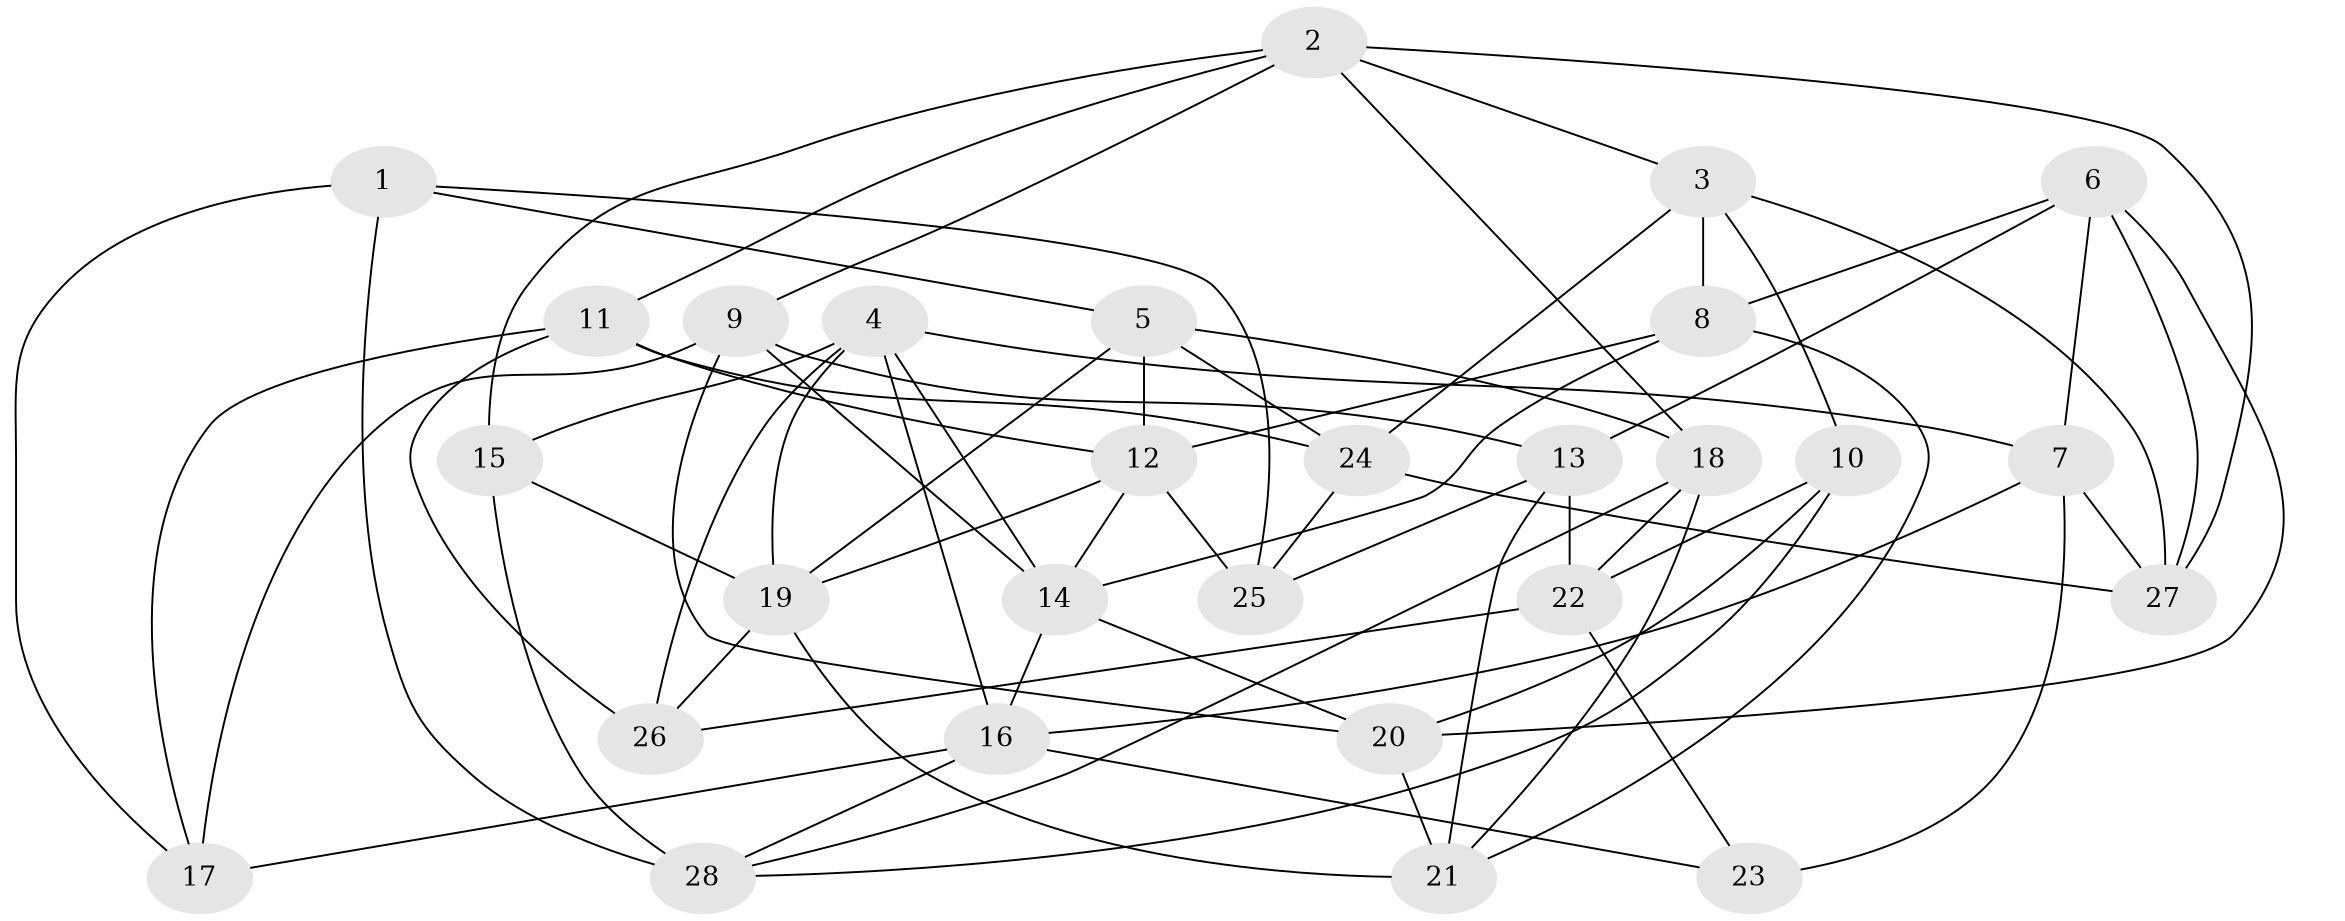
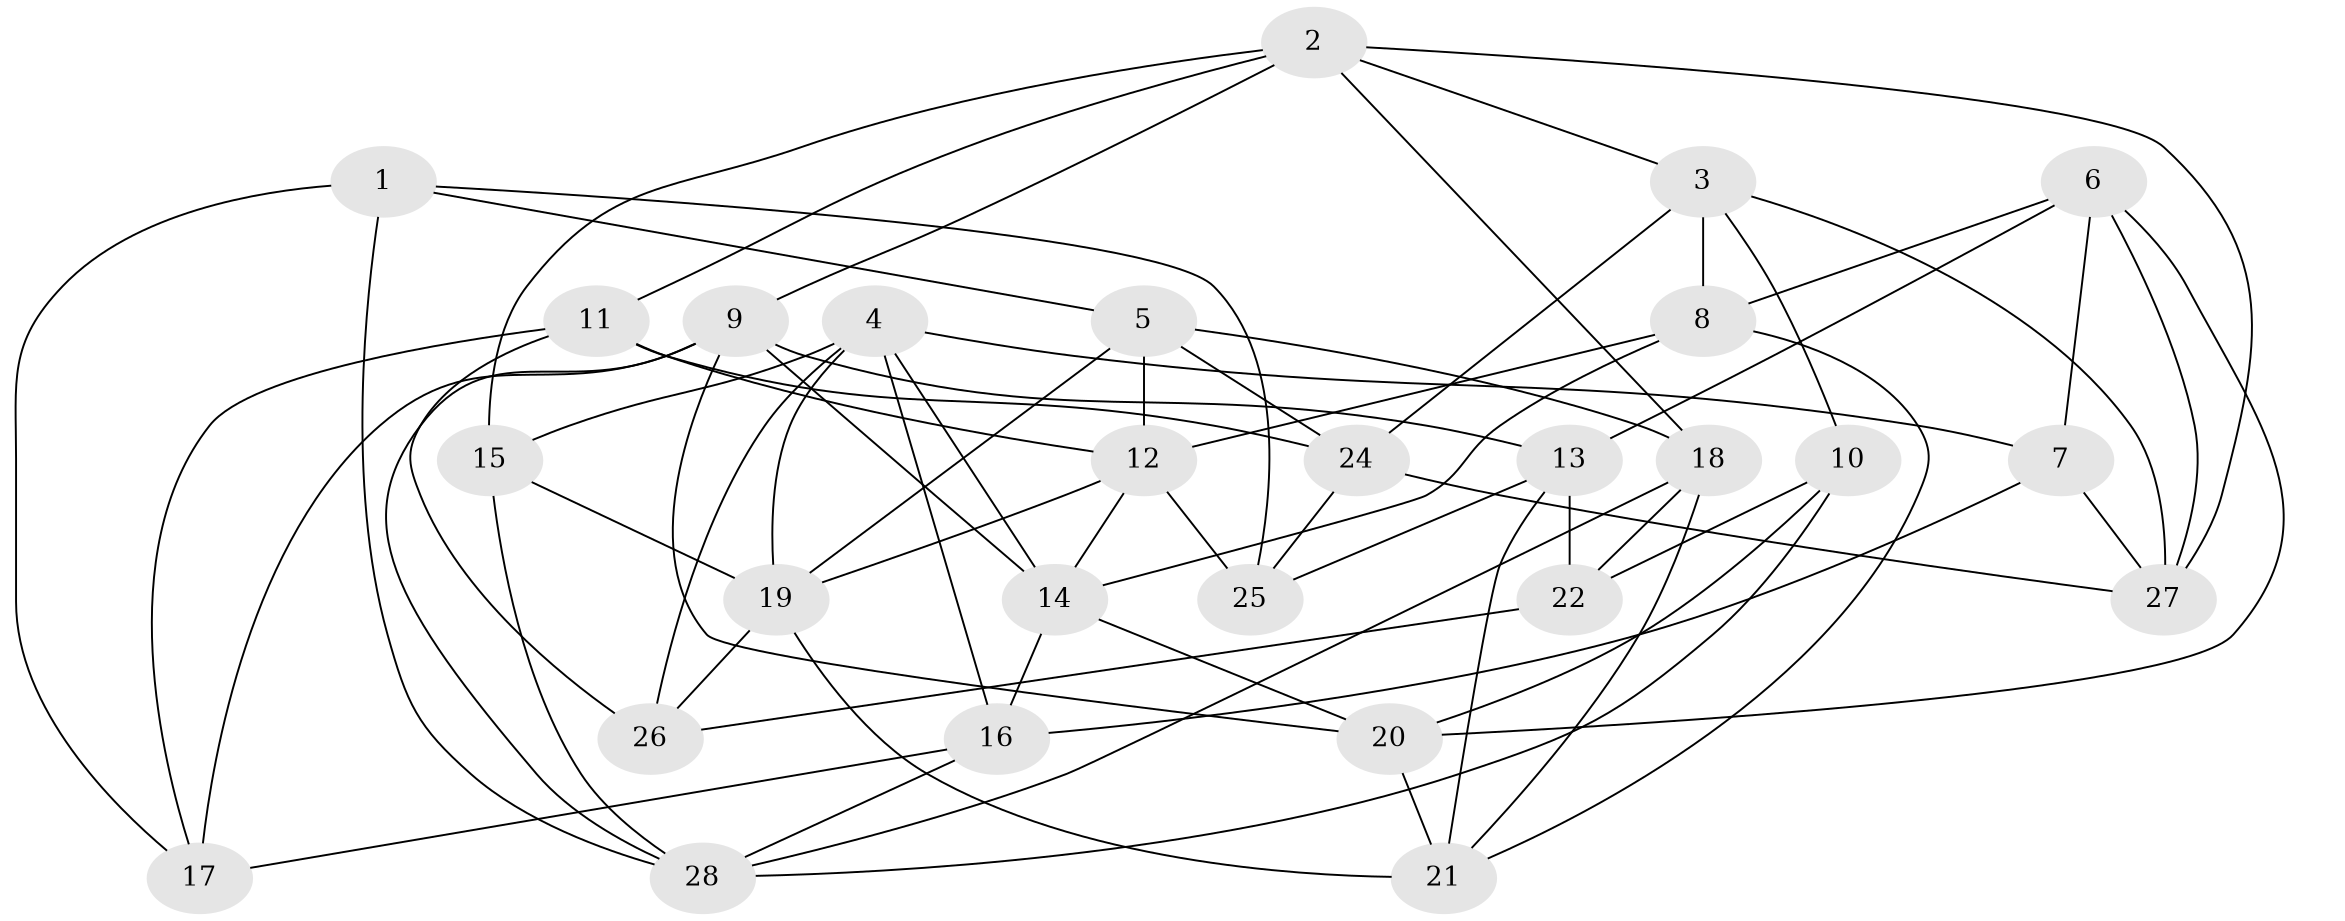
edge "9" -- "28": added
node "23": removed
